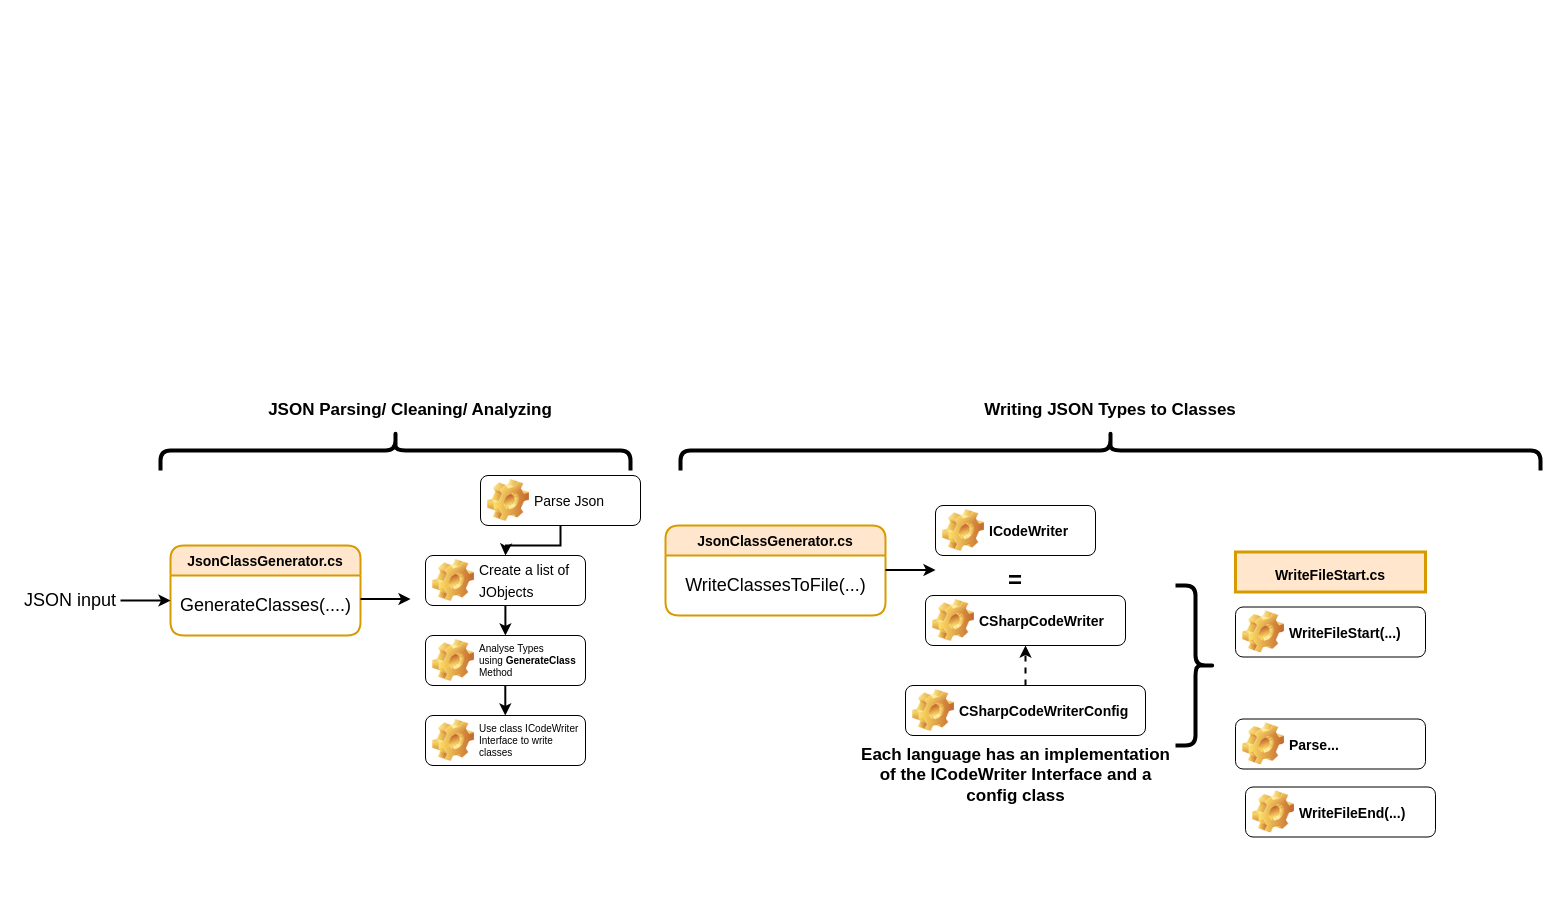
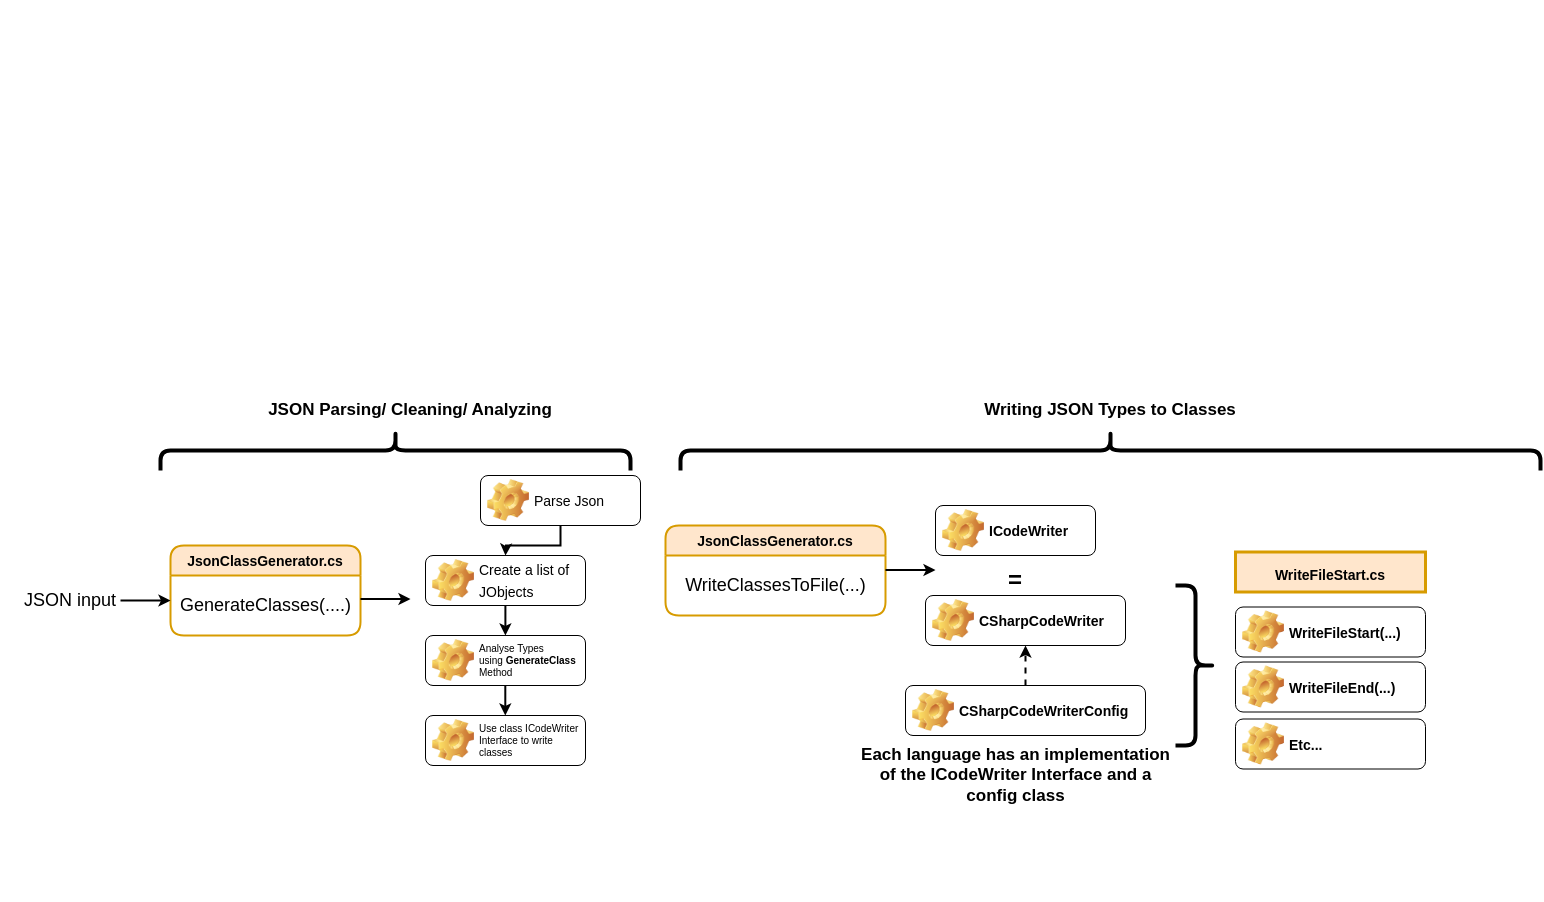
node "Parse...": label "Parse..." -> "Etc..."
node "WriteFileEnd(...)": moved (1341, 812) -> (1331, 687)
